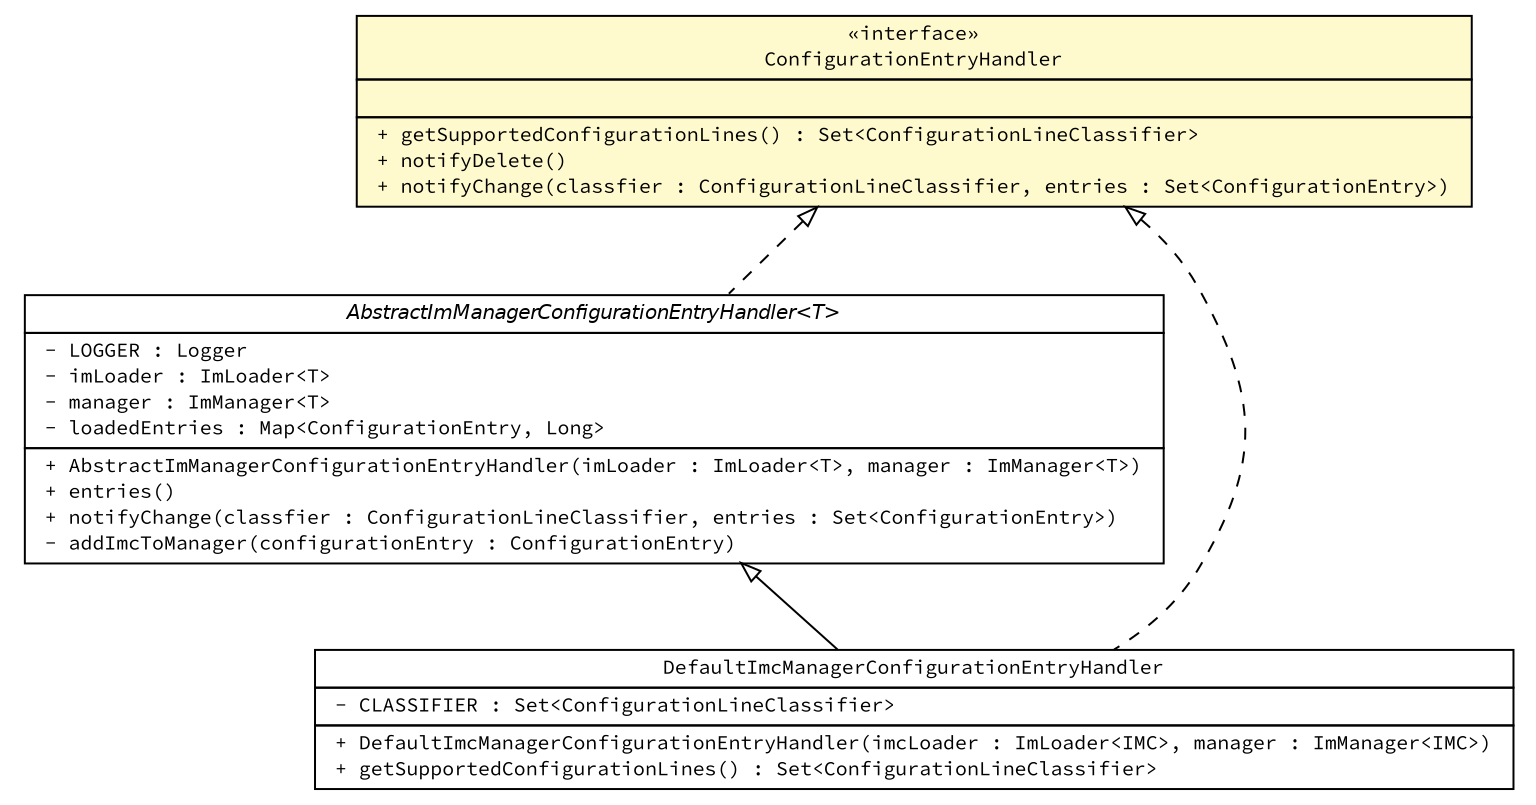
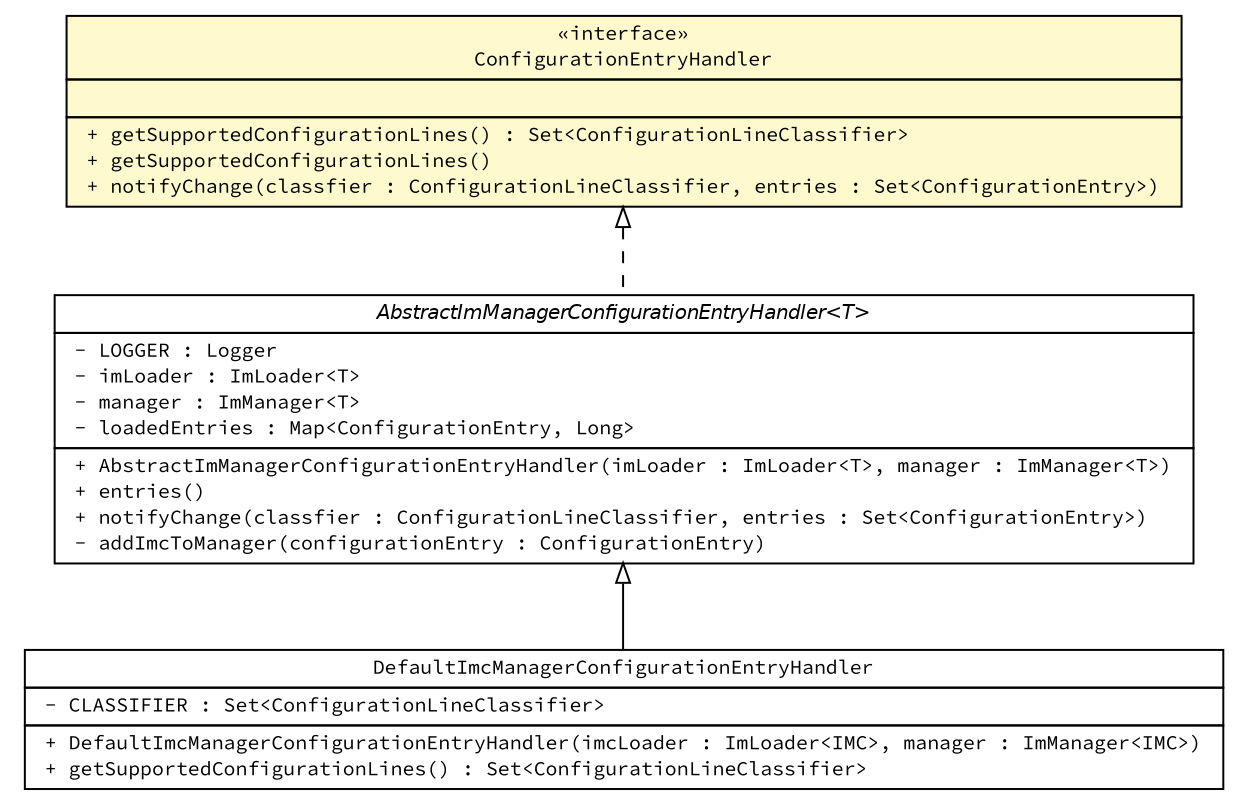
node "ConfigurationEntryHandler": text "+ notifyDelete()" -> "+ getSupportedConfigurationLines()"
edge "DefaultImcManagerConfigurationEntryHandler" -> "ConfigurationEntryHandler": removed
